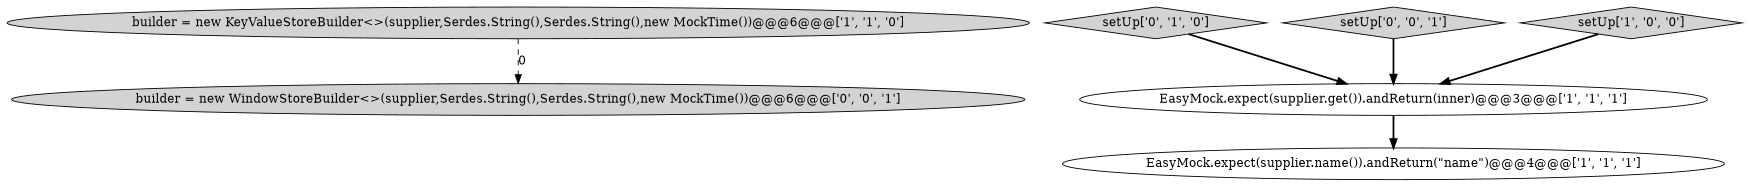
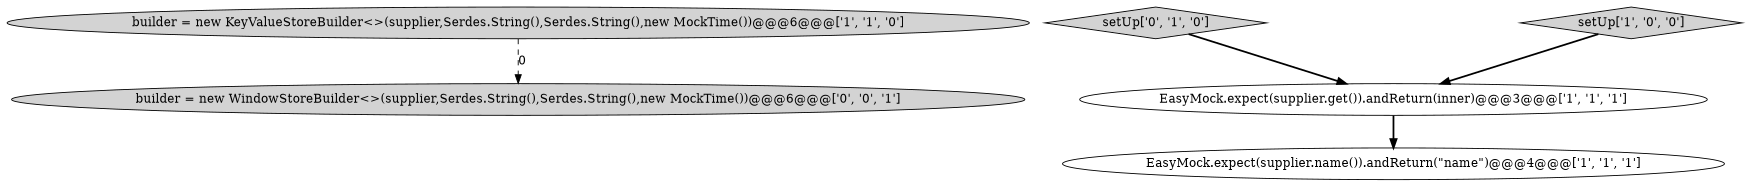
node "setUp['0', '0', '1']": removed
